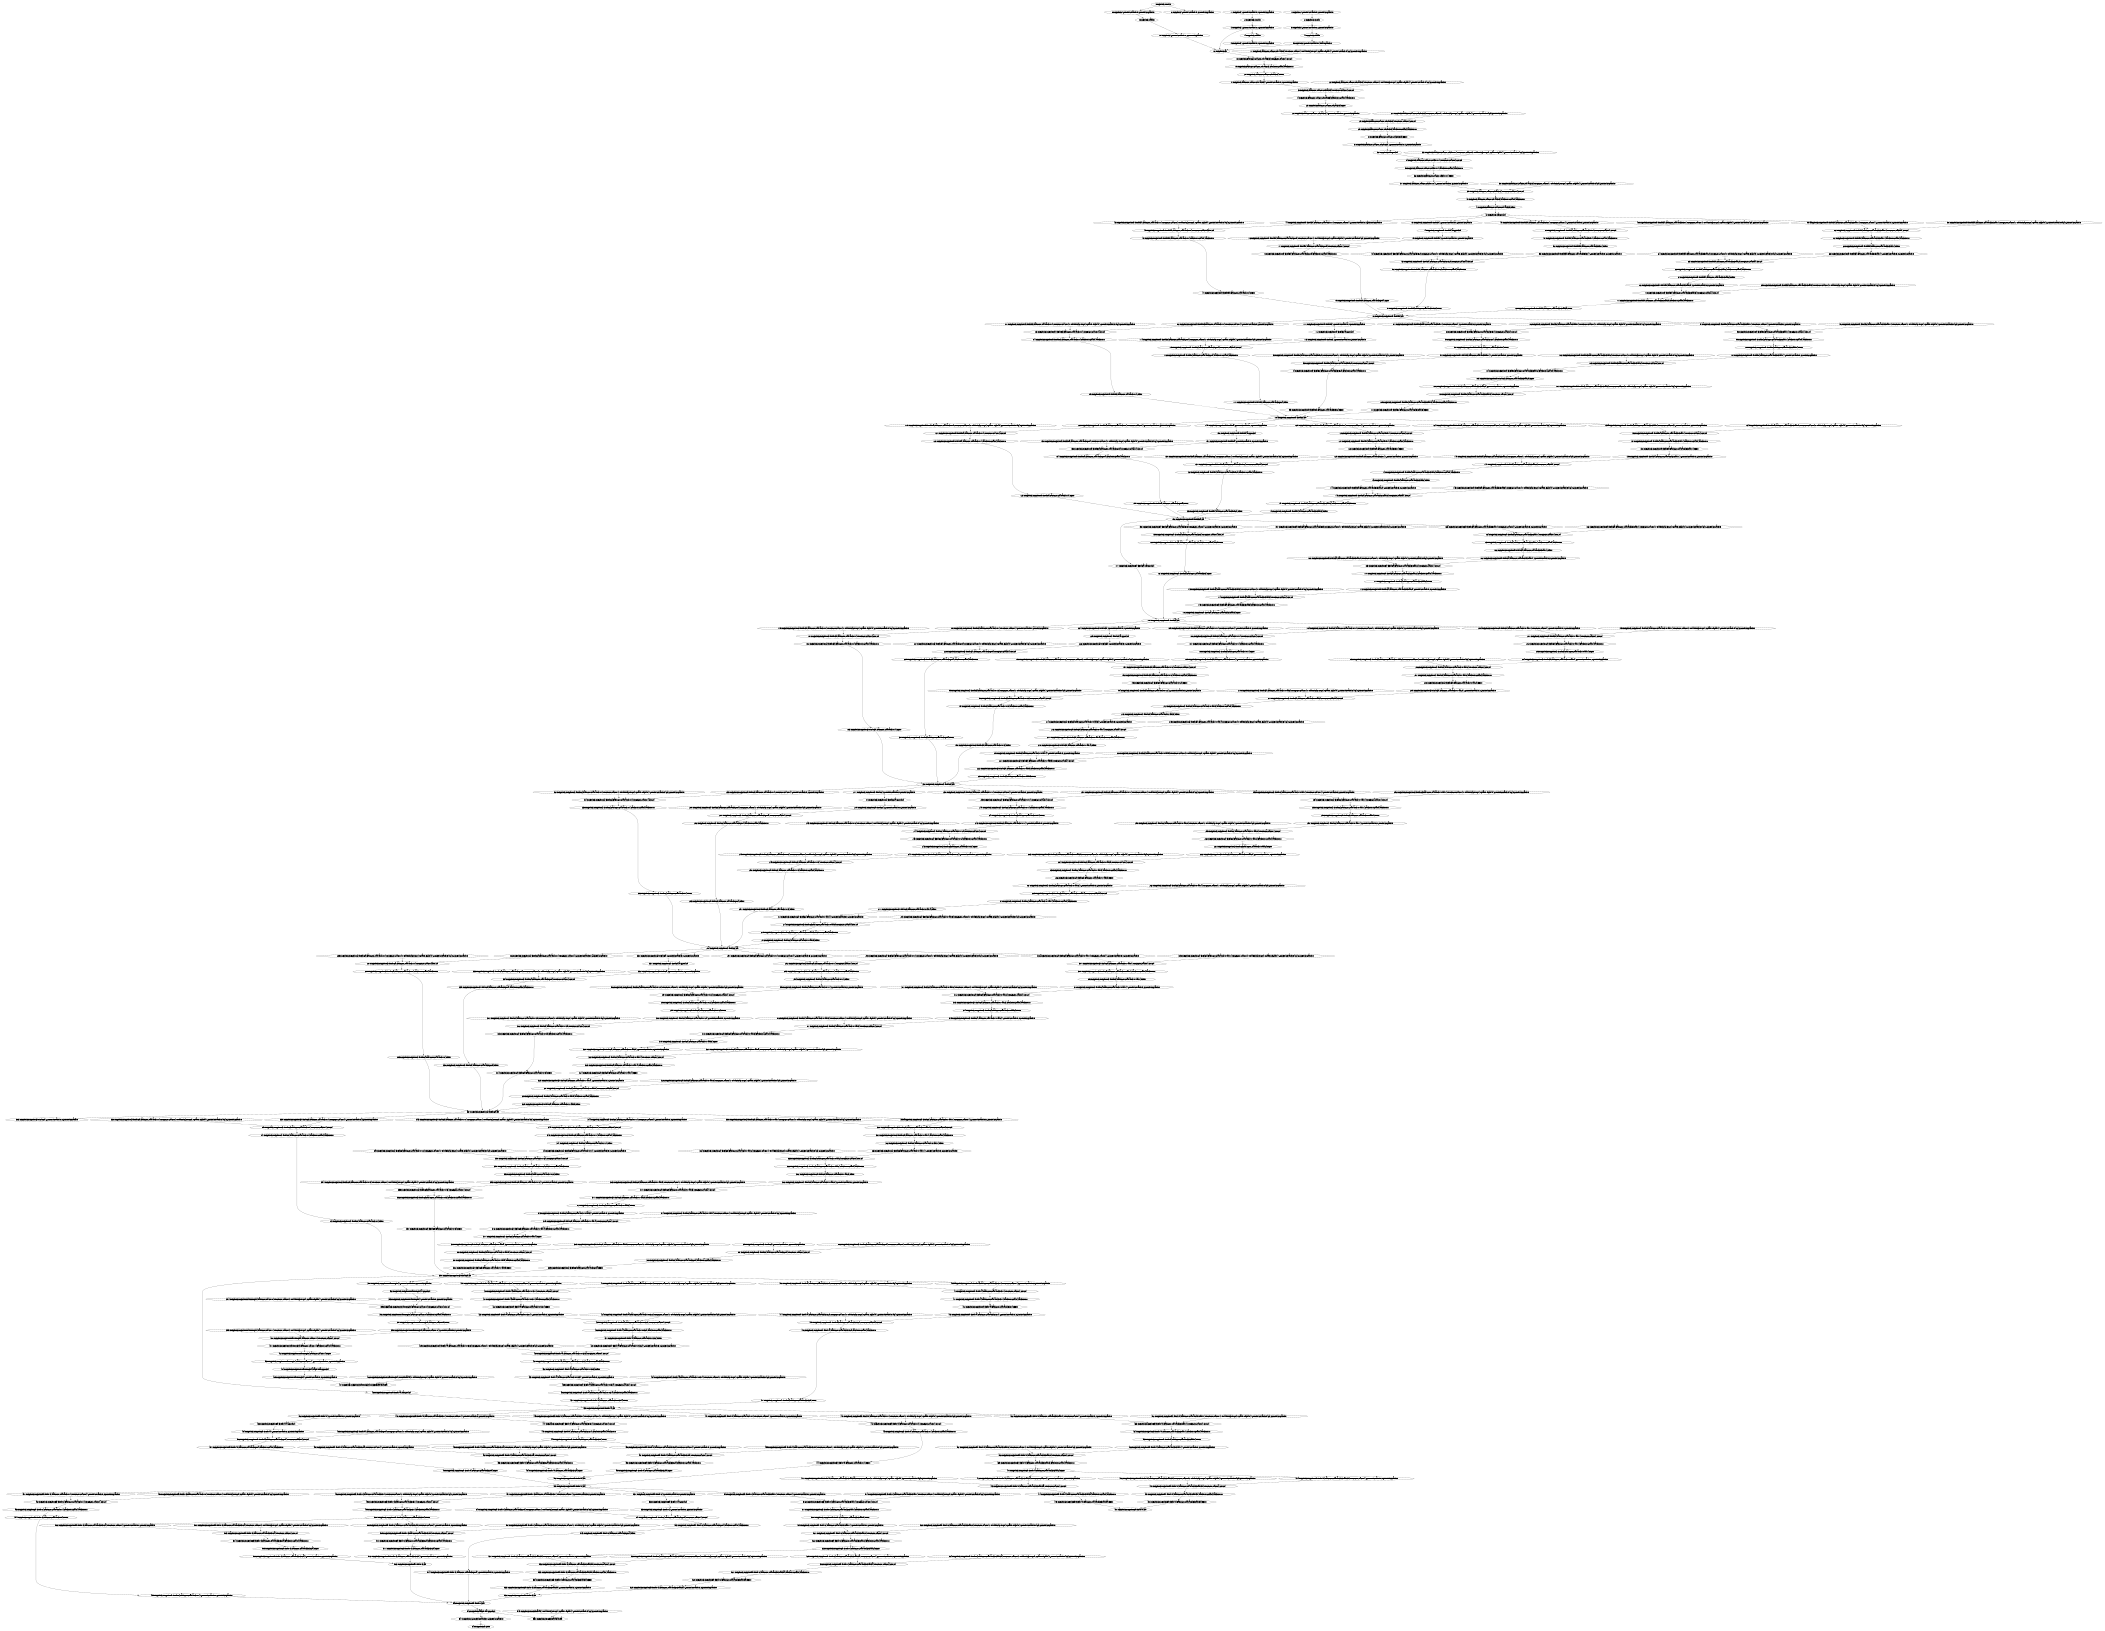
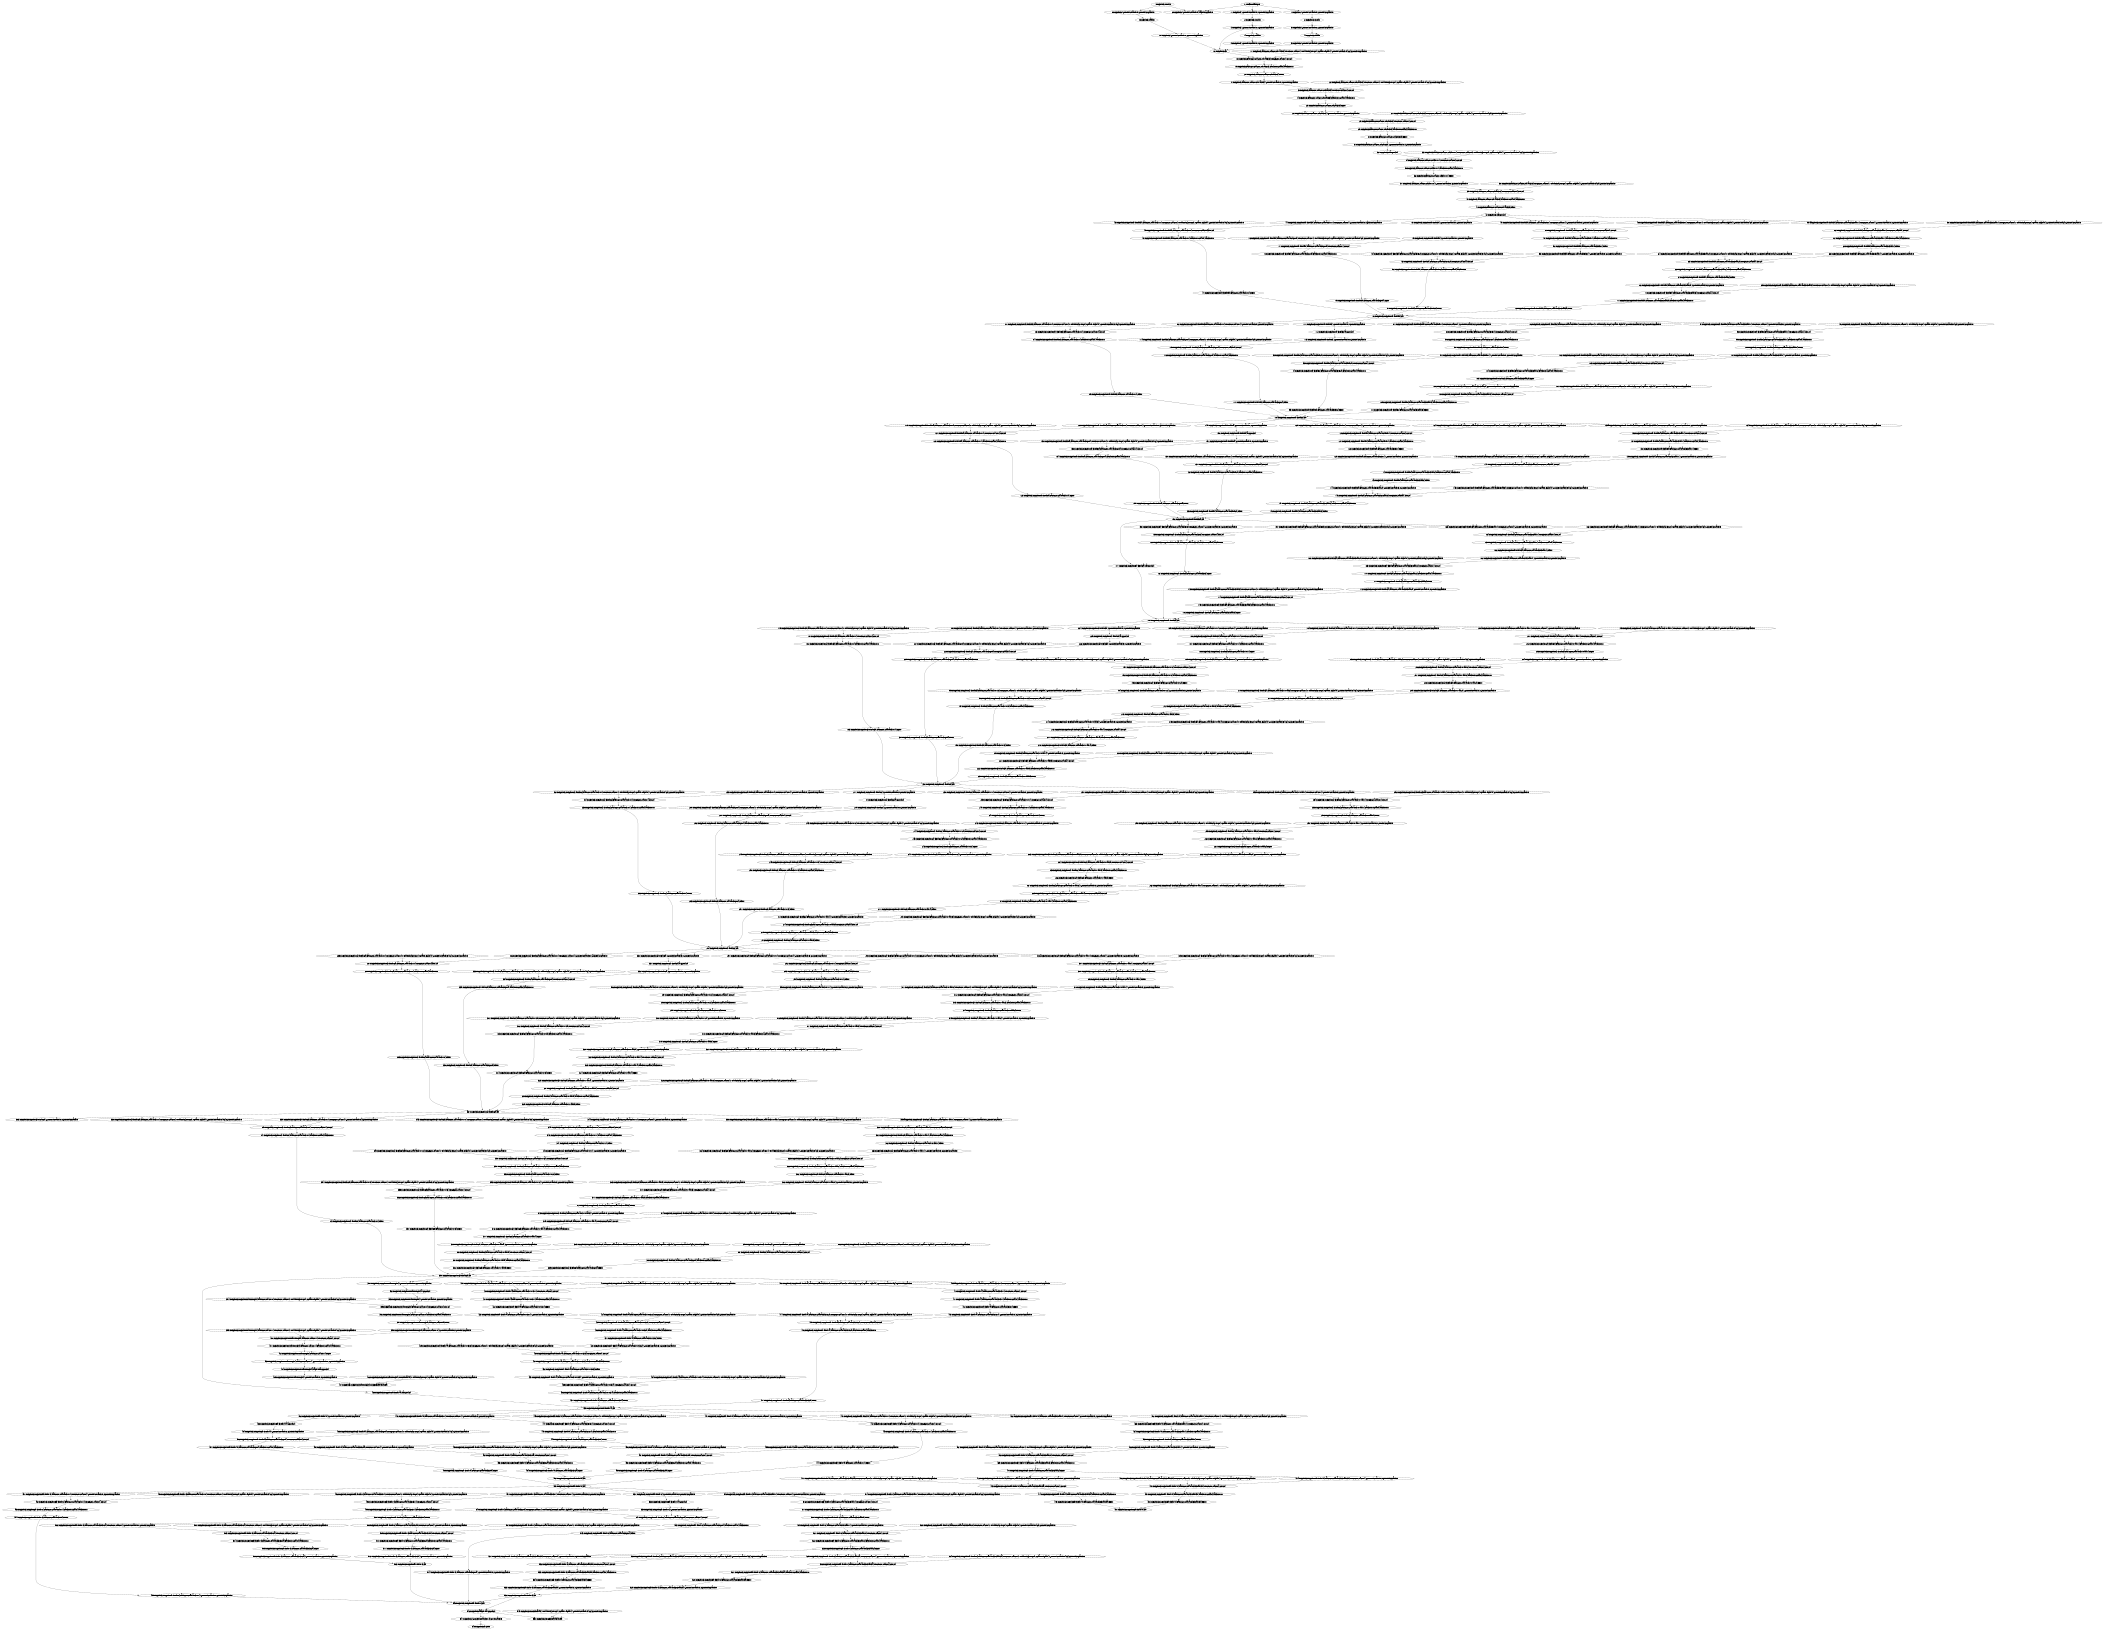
node "0 /nncf_model_input": added
node "6 Inception3/SymmetricQuantizer/symmetric_quantize": label "6 Inception3/SymmetricQuantizer/symmetric_quantize" -> "6 Inception3/SymmetricQuantizer/adaptive_quantize"
node "5 Inception3/SymmetricQuantizer/linear_quantize": label "5 Inception3/SymmetricQuantizer/linear_quantize" -> "5 Inception3/SymmetricQuantizer/symmetric_quantize"
node "74 Inception3/InceptionA[Mixed_5b]/avg_pool2d": removed
edge "545 Inception3/InceptionE[Mixed_7c]/cat" -> "546 Inception3/adaptive_avg_pool2d": now "536 Inception3/InceptionE[Mixed_7c]/cat" -> "546 Inception3/adaptive_avg_pool2d"
node "547 Inception3/SymmetricQuantizer/symmetric_quantize": label "547 Inception3/SymmetricQuantizer/symmetric_quantize" -> "547 Inception3/SymmetricQuantizer/dropout_quantize"
